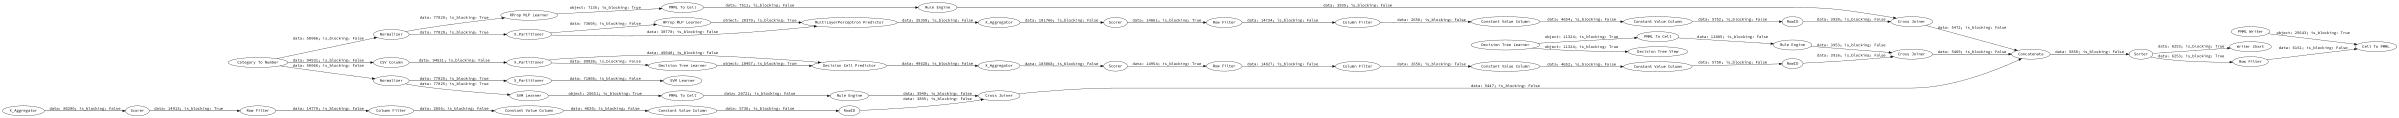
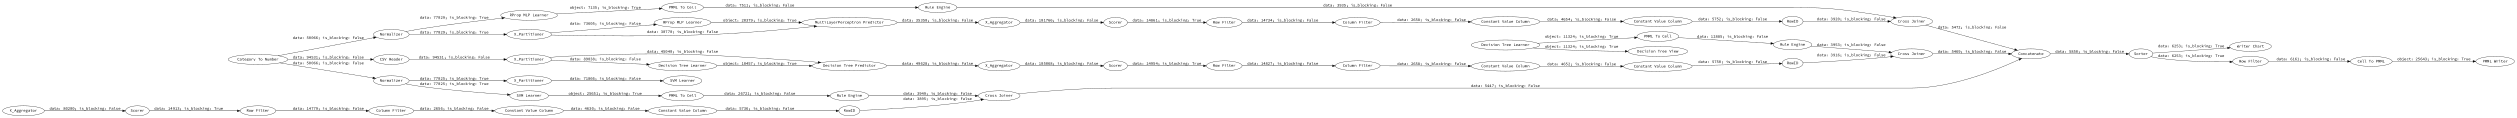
edge "PMML Writer" -> "Cell To PMML": reversed
node "CSV Column": label "CSV Column" -> "CSV Reader"
node "Decision Cell Predictor": label "Decision Cell Predictor" -> "Decision Tree Predictor"
